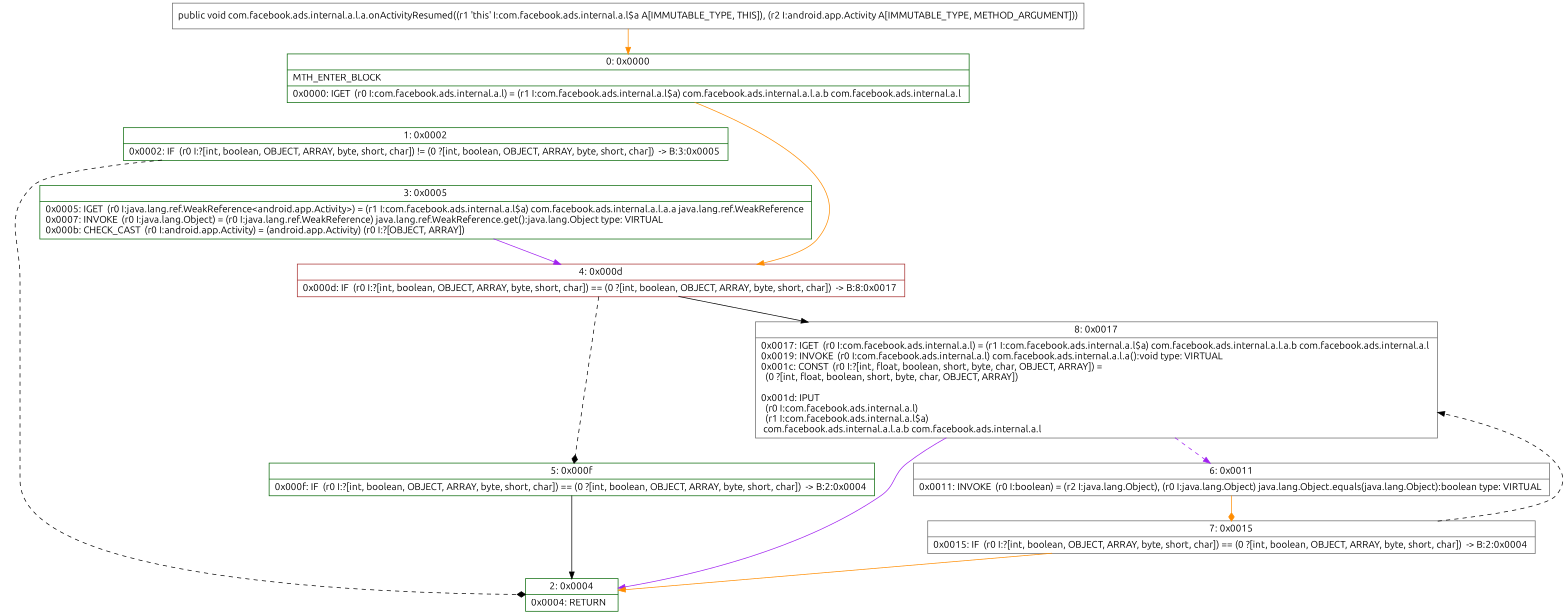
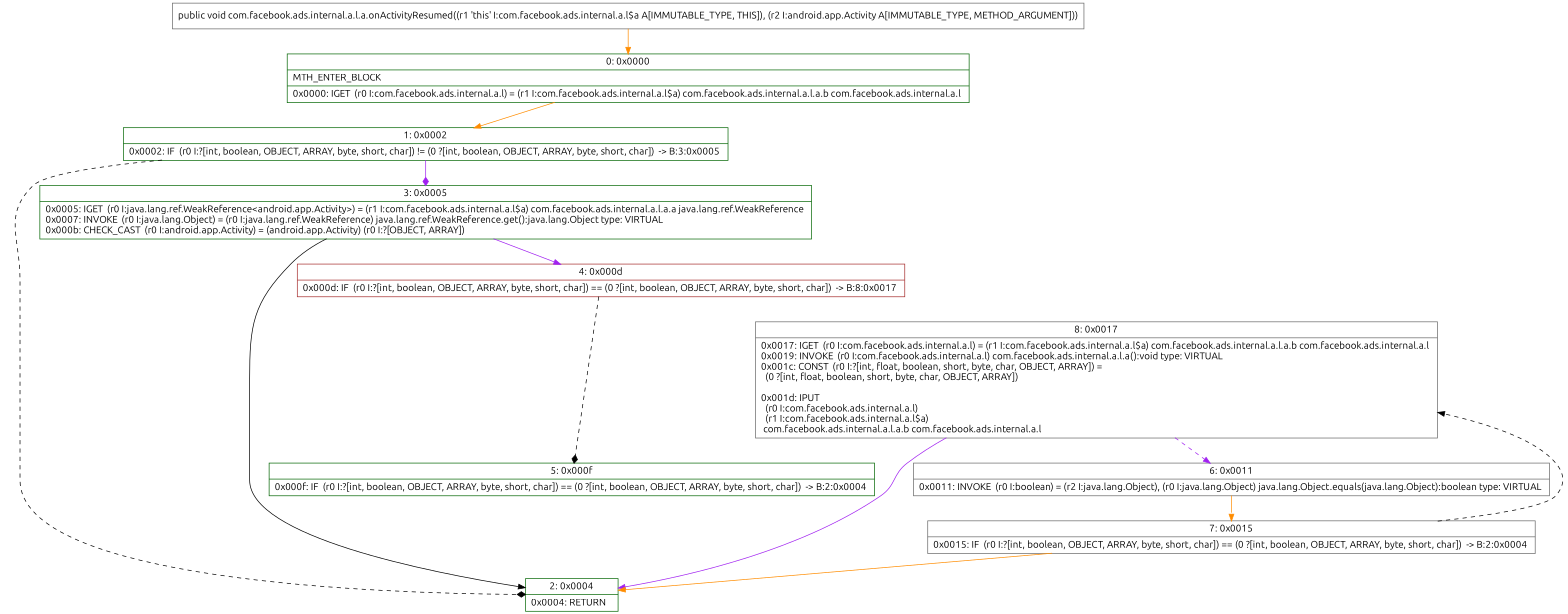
edge "1: 0x0002" -> "3: 0x0005": added
edge "0: 0x0000" -> "4: 0x000d": now "0: 0x0000" -> "1: 0x0002"
edge "4: 0x000d" -> "8: 0x0017": removed
edge "6: 0x0011" -> "7: 0x0015": arrowhead diamond -> normal
edge "5: 0x000f" -> "2: 0x0004": now "3: 0x0005" -> "2: 0x0004"
